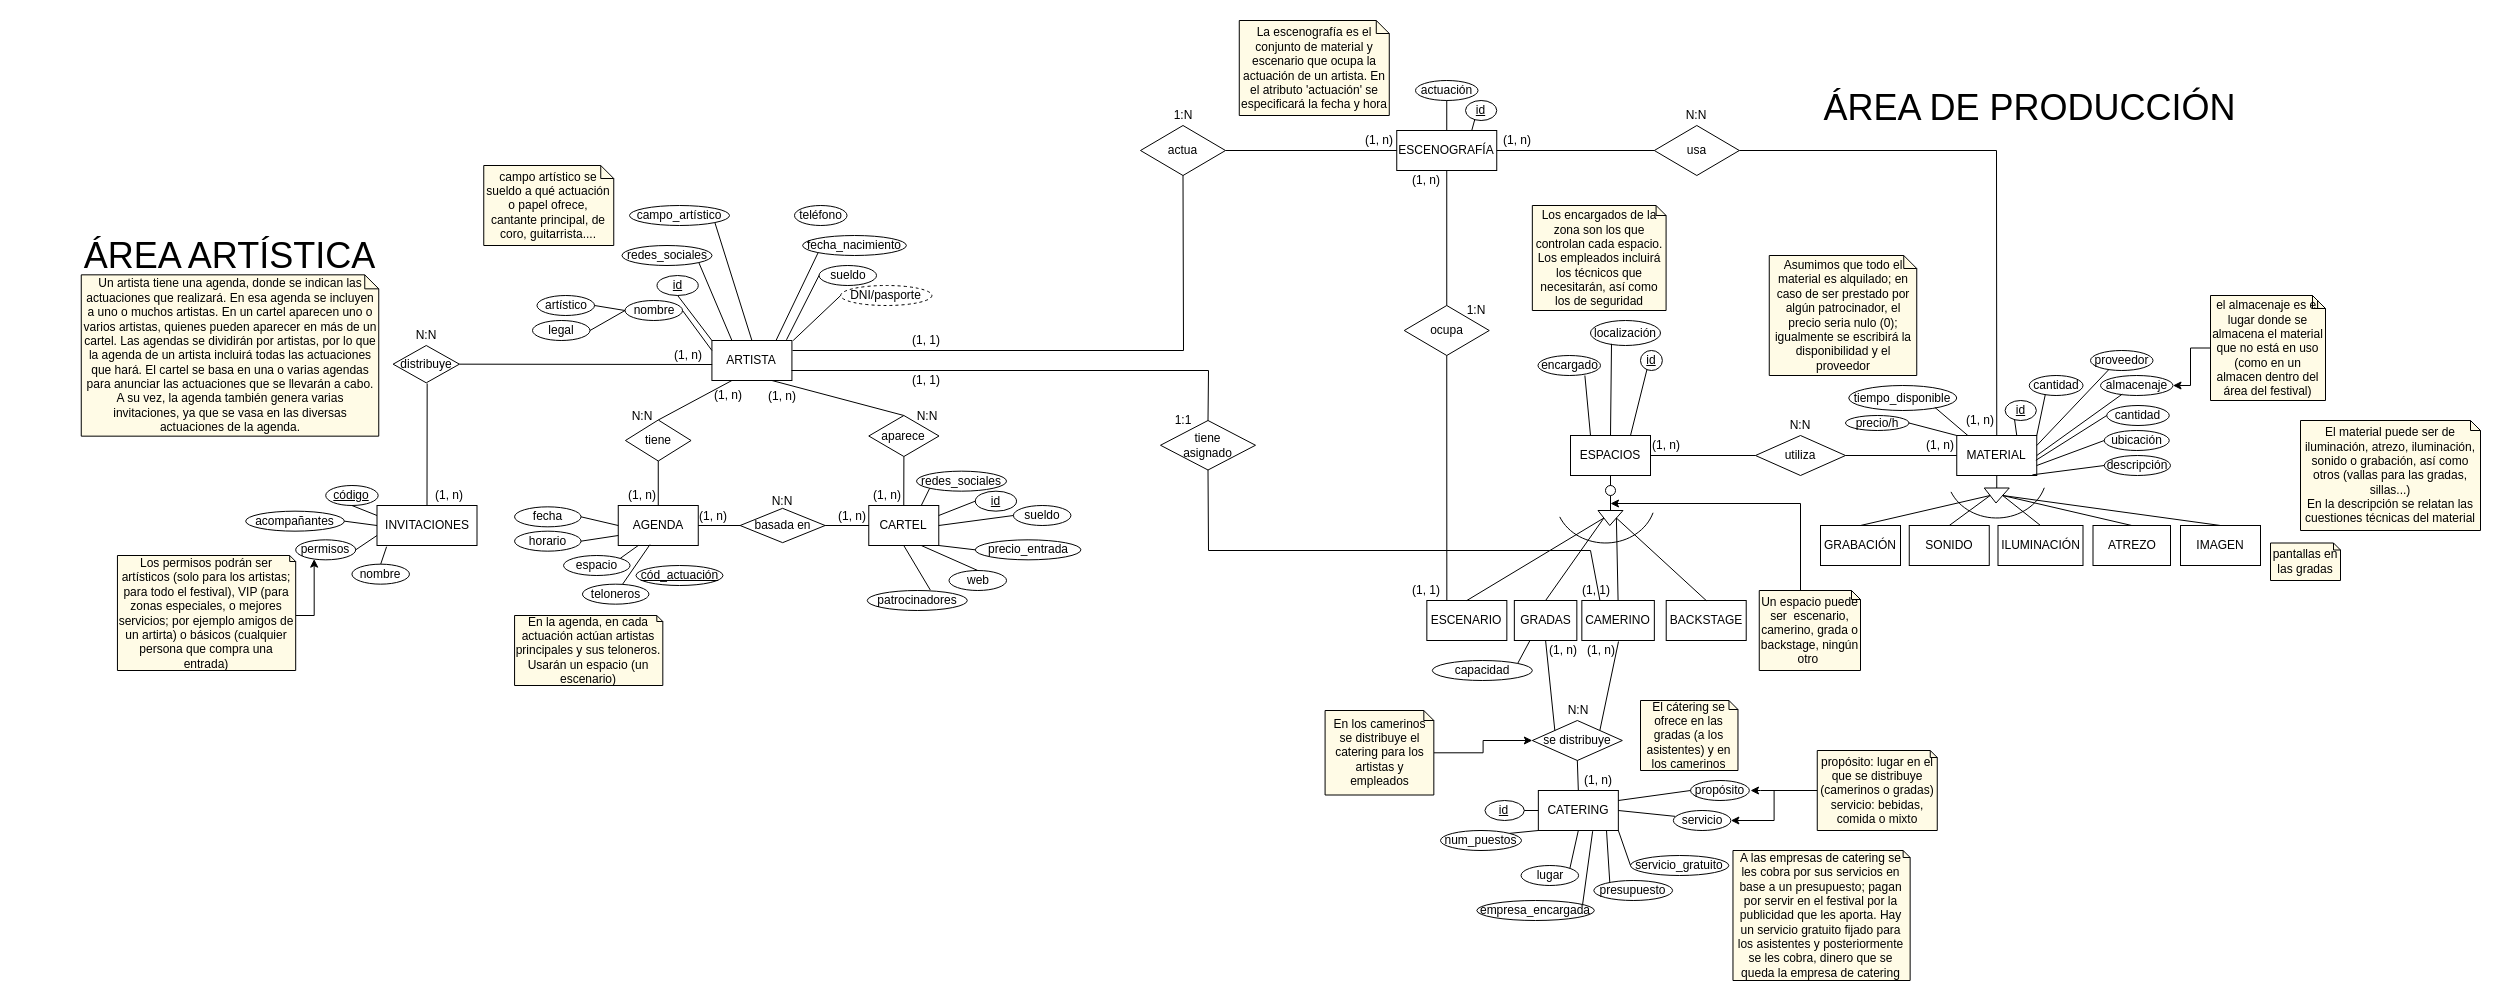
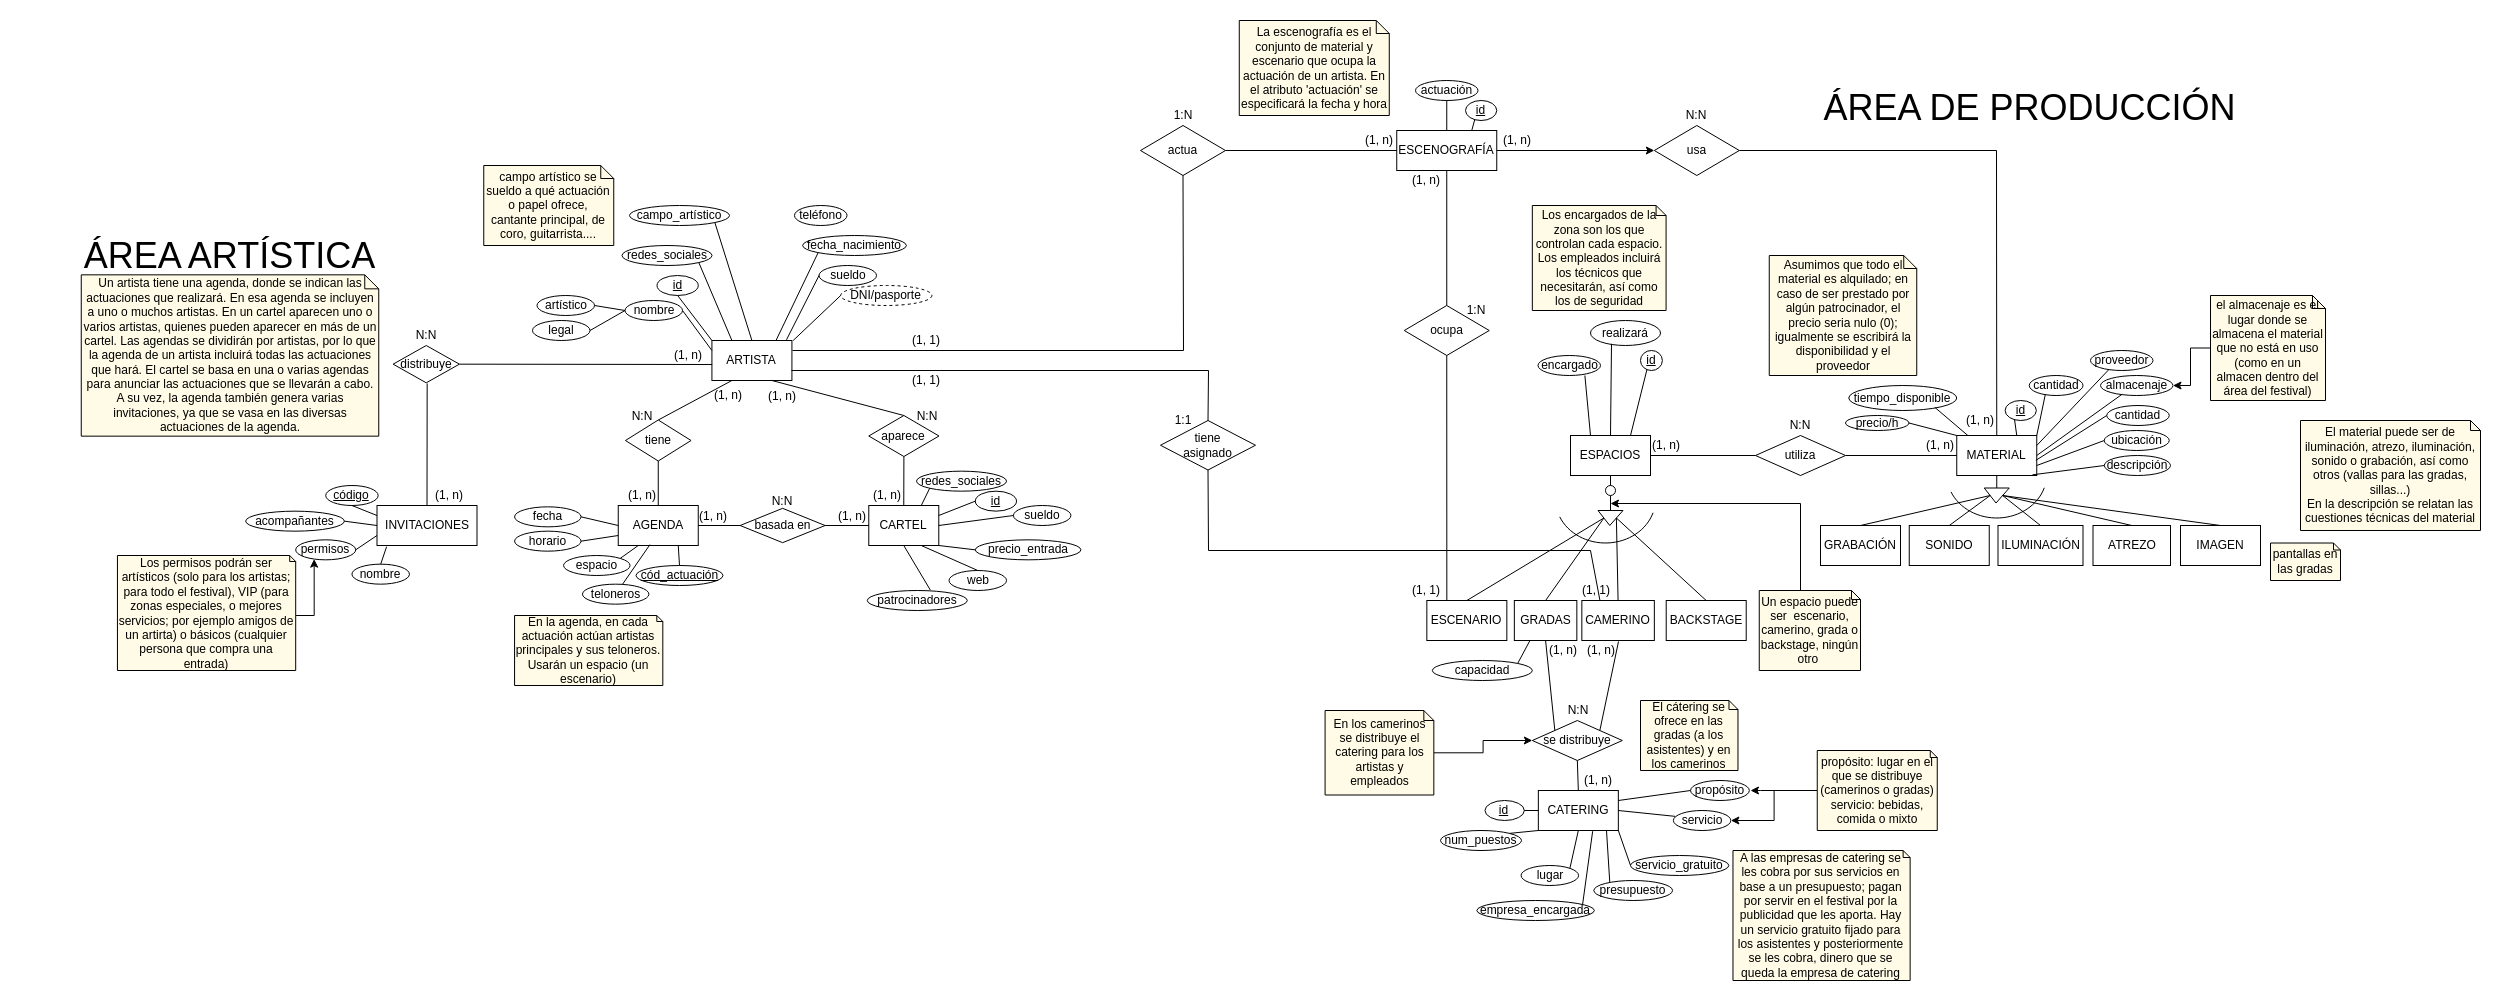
edge "ESCENOGRAFÍA" -- "usa": arrowhead none -> classic
node "localización": label "localización" -> "realizará"
edge "AGENDA" -- "cód_actuación": added
